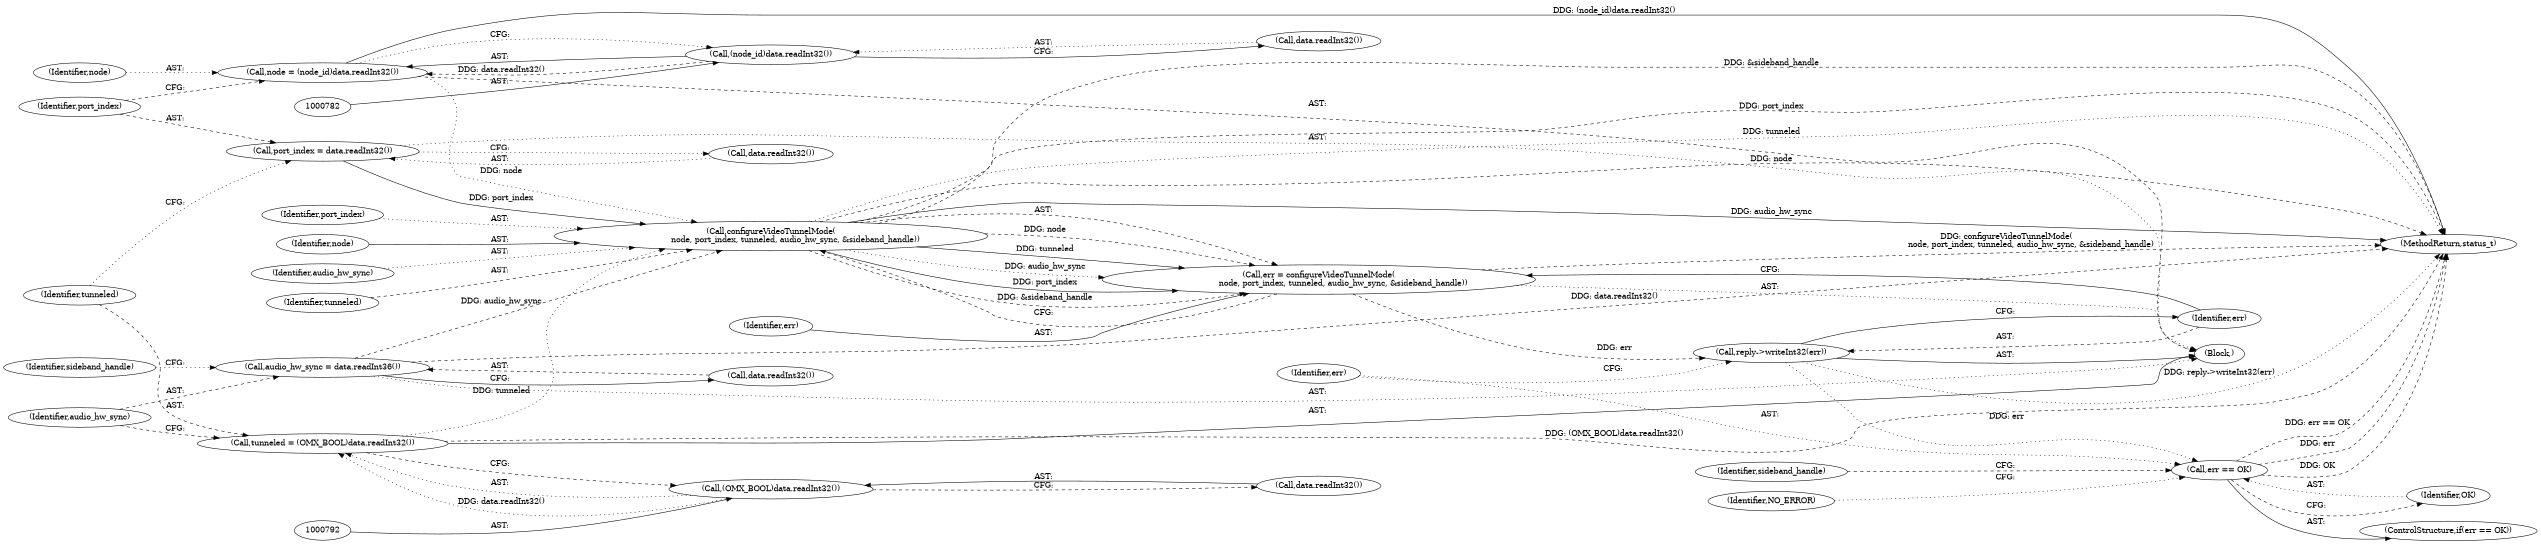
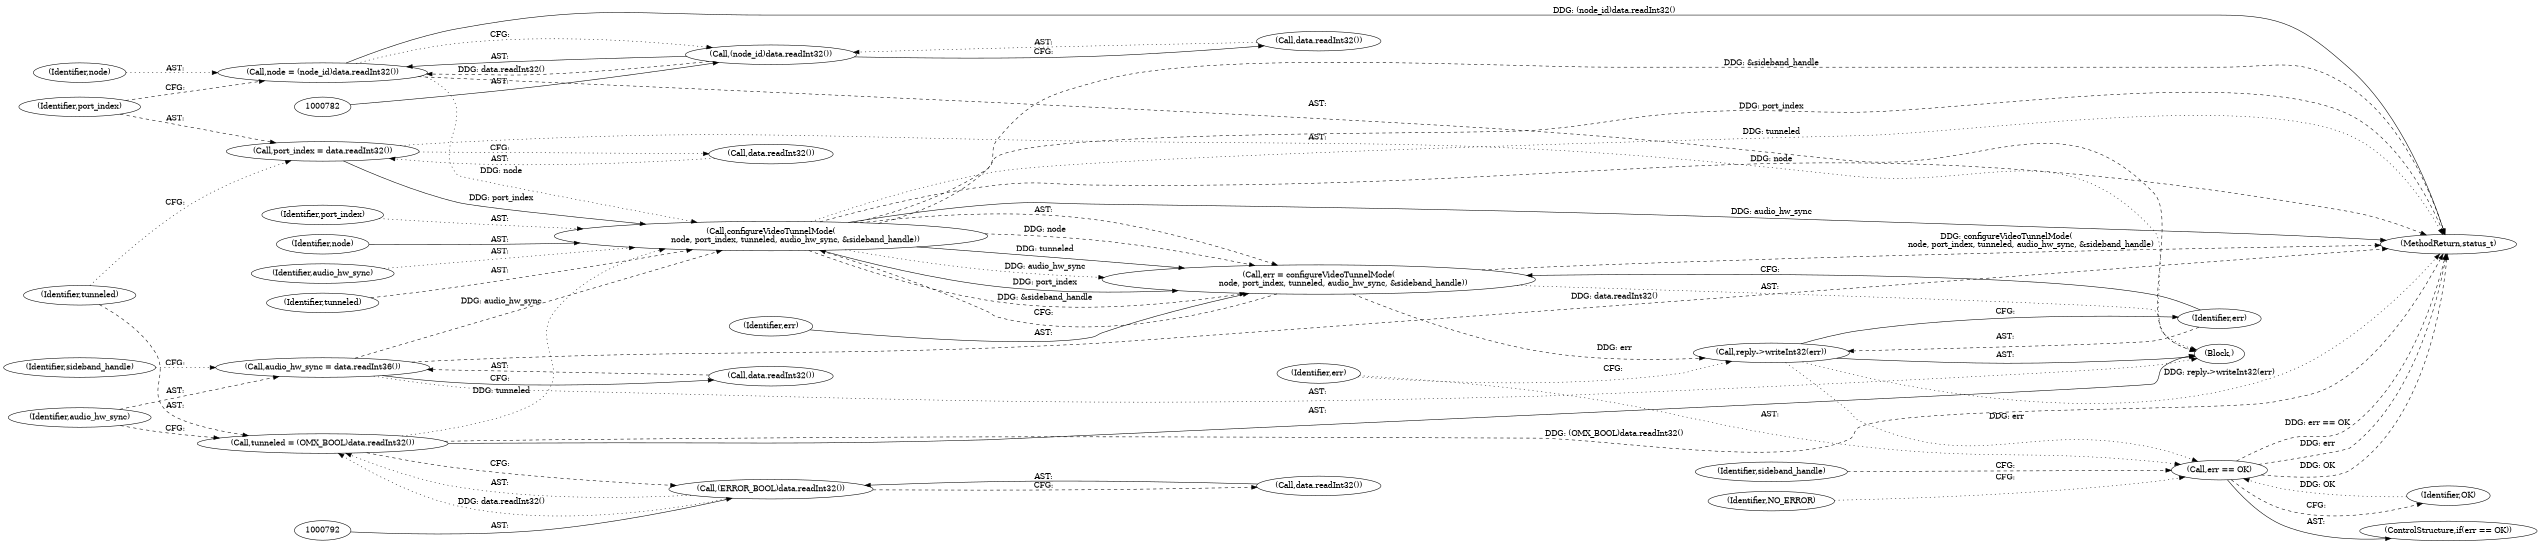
edge "(Identifier,OK)" -> "(Call,err == OK)": label "AST: " -> "DDG: OK"
node "(Call,(OMX_BOOL)data.readInt32())": label "(Call,(OMX_BOOL)data.readInt32())" -> "(Call,(ERROR_BOOL)data.readInt32())"
